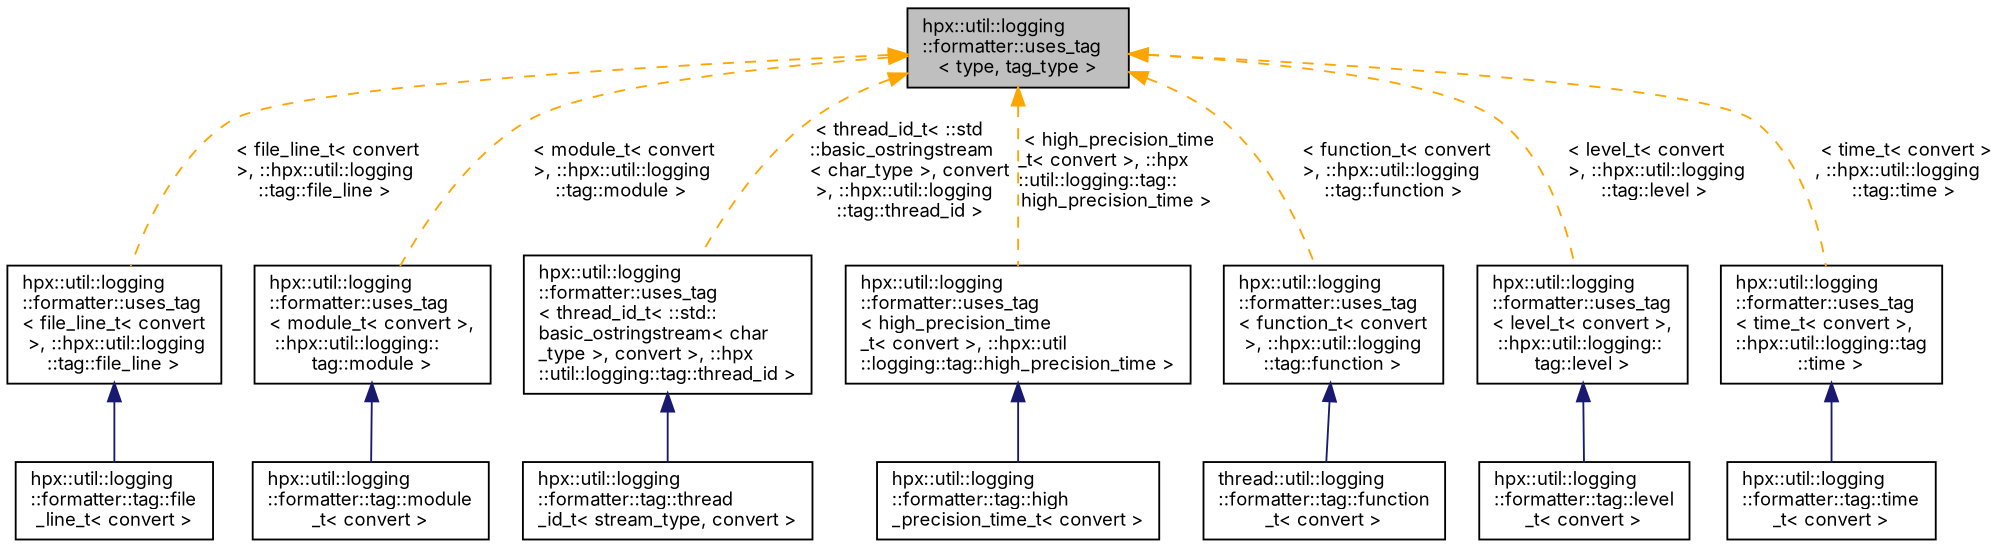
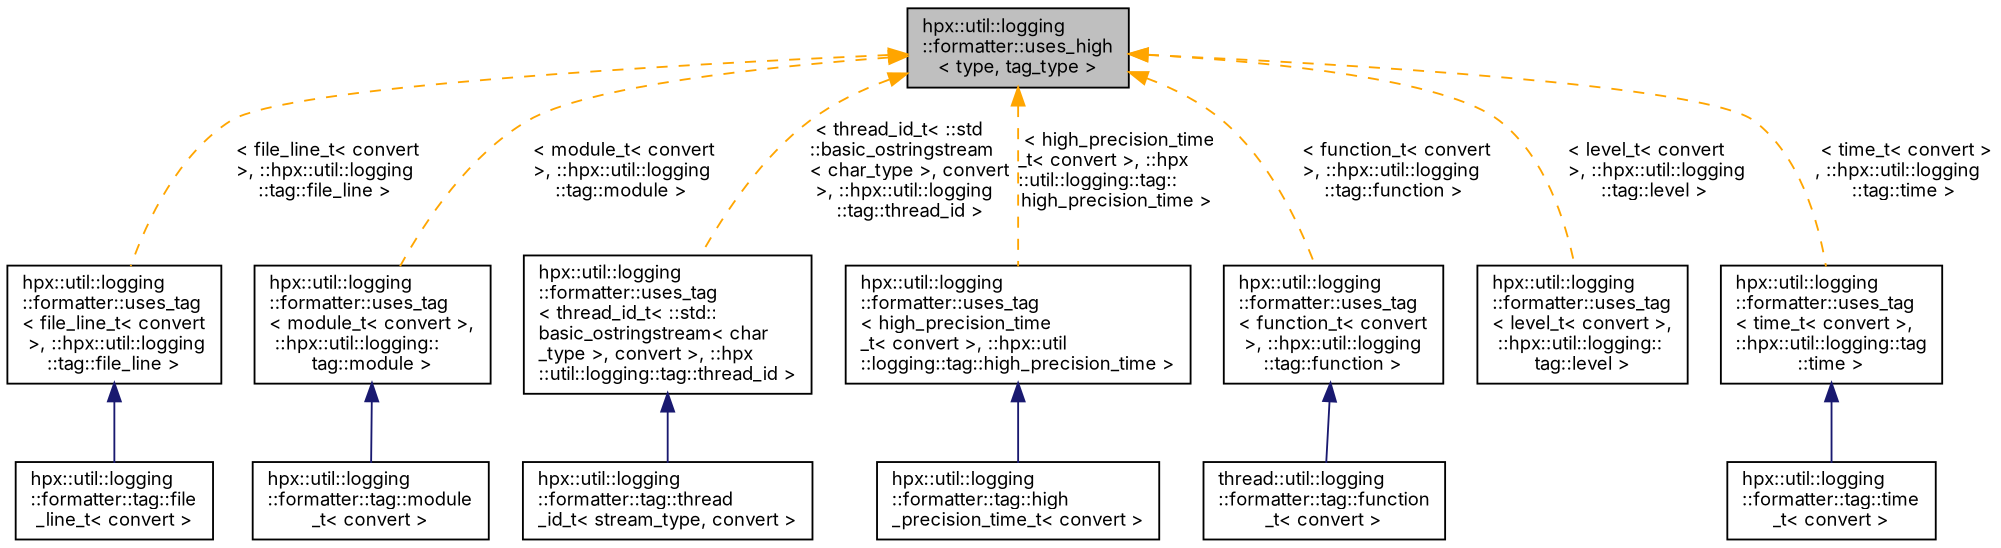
node "hpx::util::logging ::formatter::uses_tag < type, tag_type >": label "hpx::util::logging ::formatter::uses_tag < type, tag_type >" -> "hpx::util::logging ::formatter::uses_high < type, tag_type >"
node "hpx::util::logging ::formatter::tag::level _t< convert >": removed
